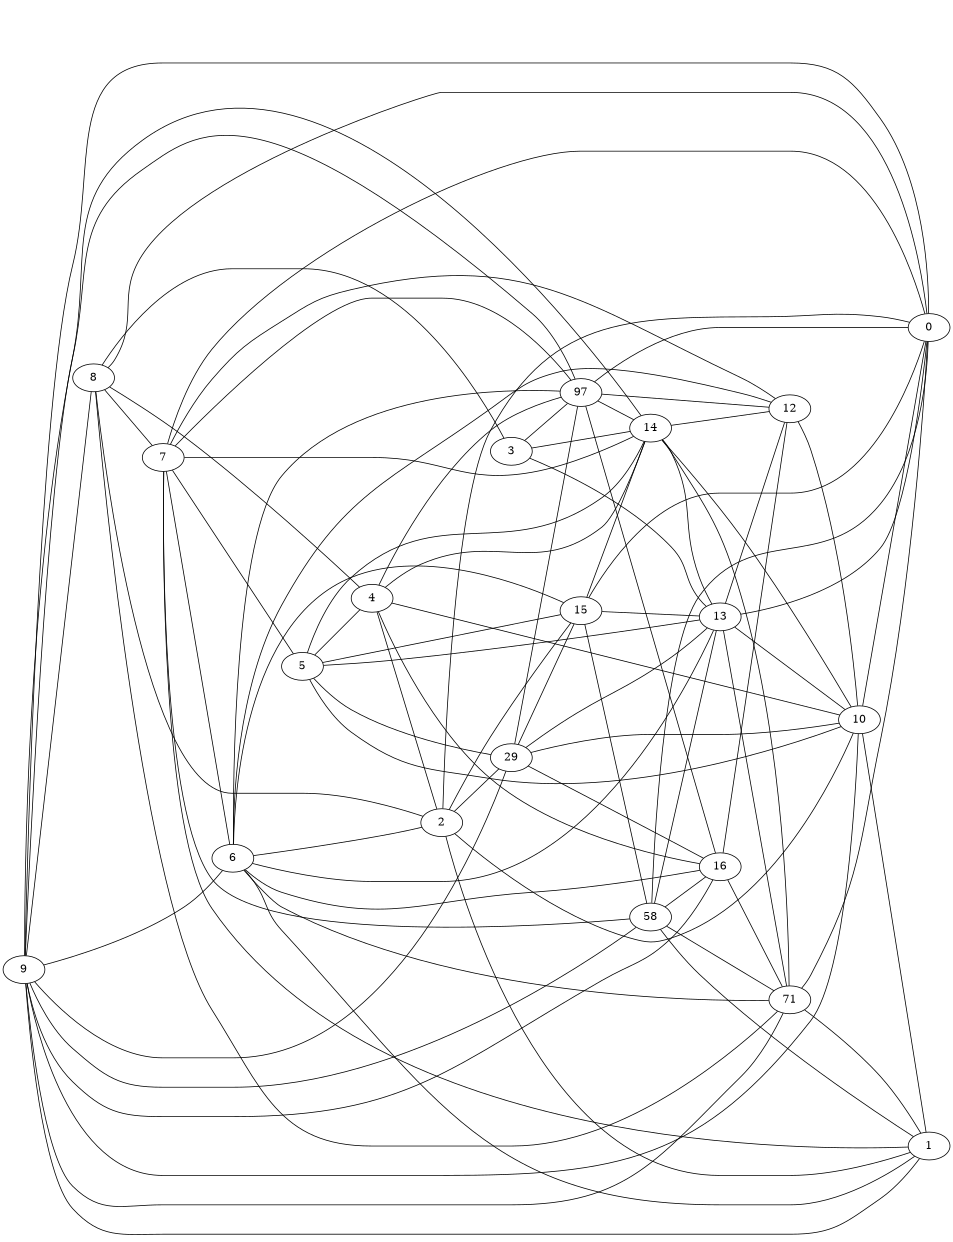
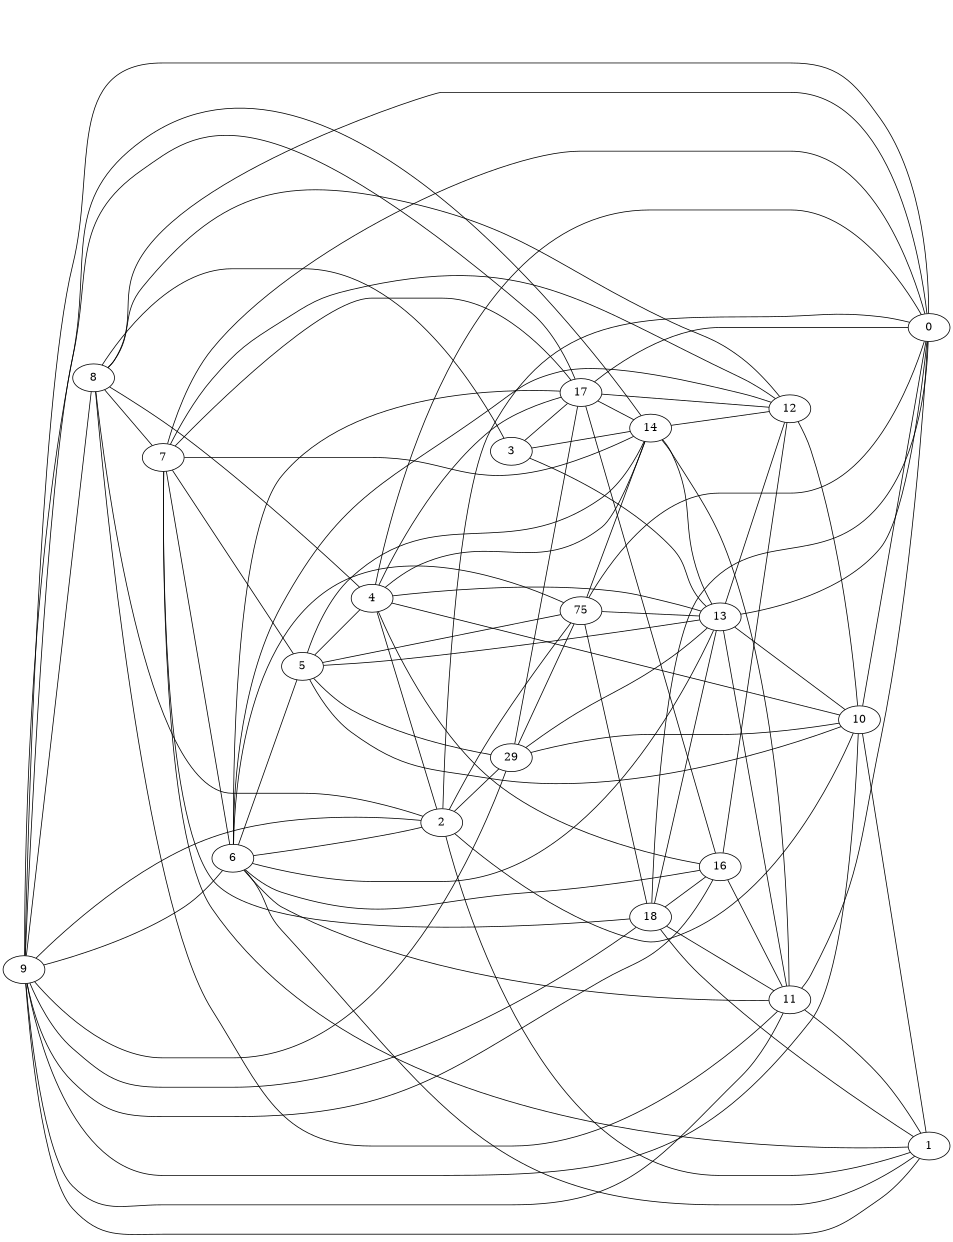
edge "8" -- "12": added
edge "0" -- "4": added
node "97": label "97" -> "17"
edge "14" -- "10": removed
edge "4" -- "13": added
node "15": label "15" -> "75"
edge "5" -- "6": added
edge "29" -- "16": removed
edge "2" -- "9": added
node "58": label "58" -> "18"
node "71": label "71" -> "11"
